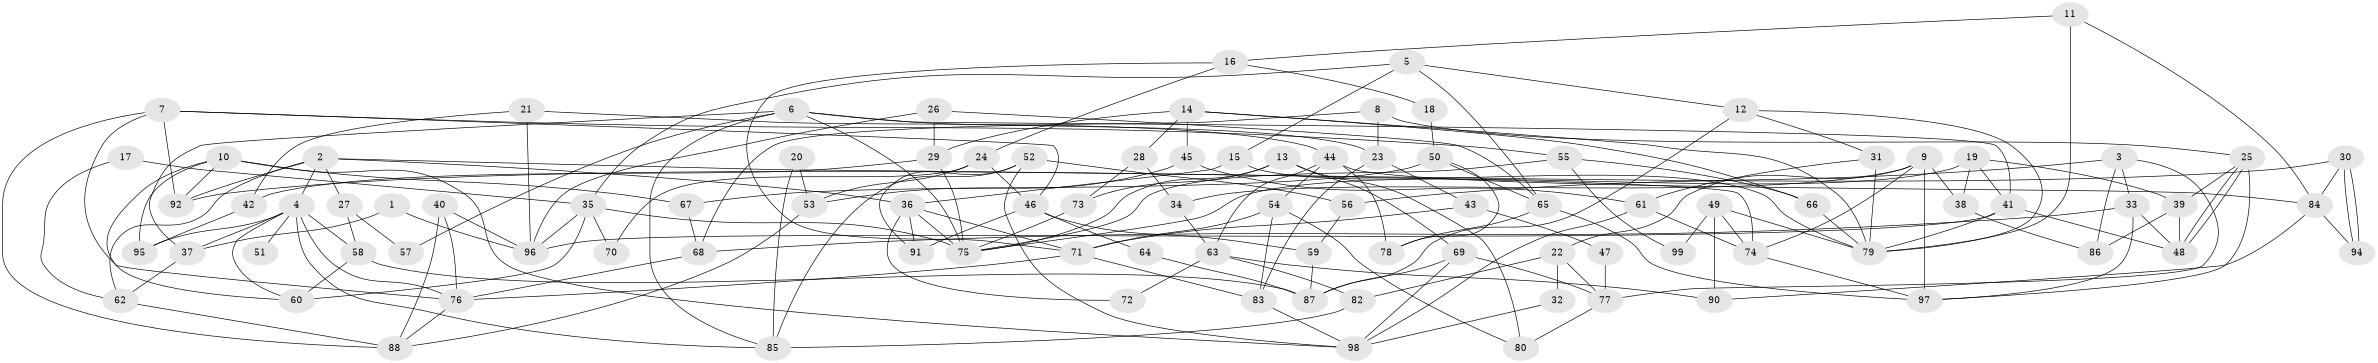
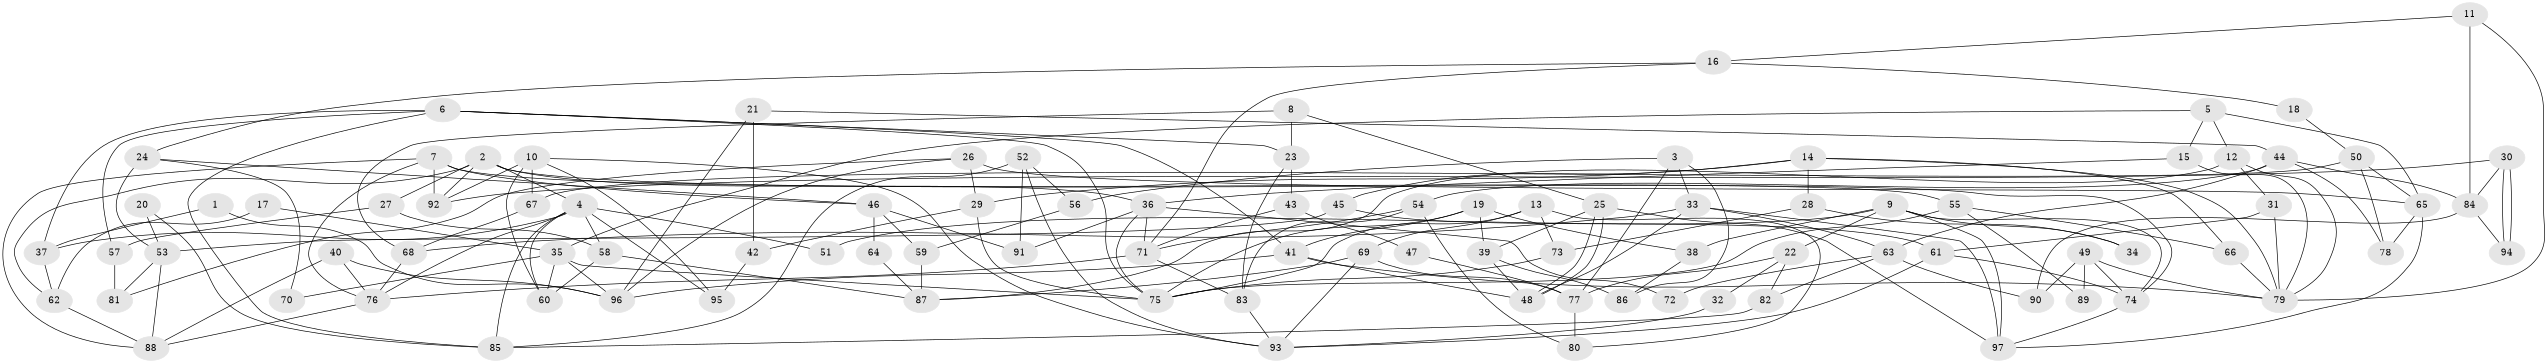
edge "9" -- "51": added
edge "34" -- "63": now "33" -- "63"
node "99": label "99" -> "89"
node "81": added
node "98": label "98" -> "93"
